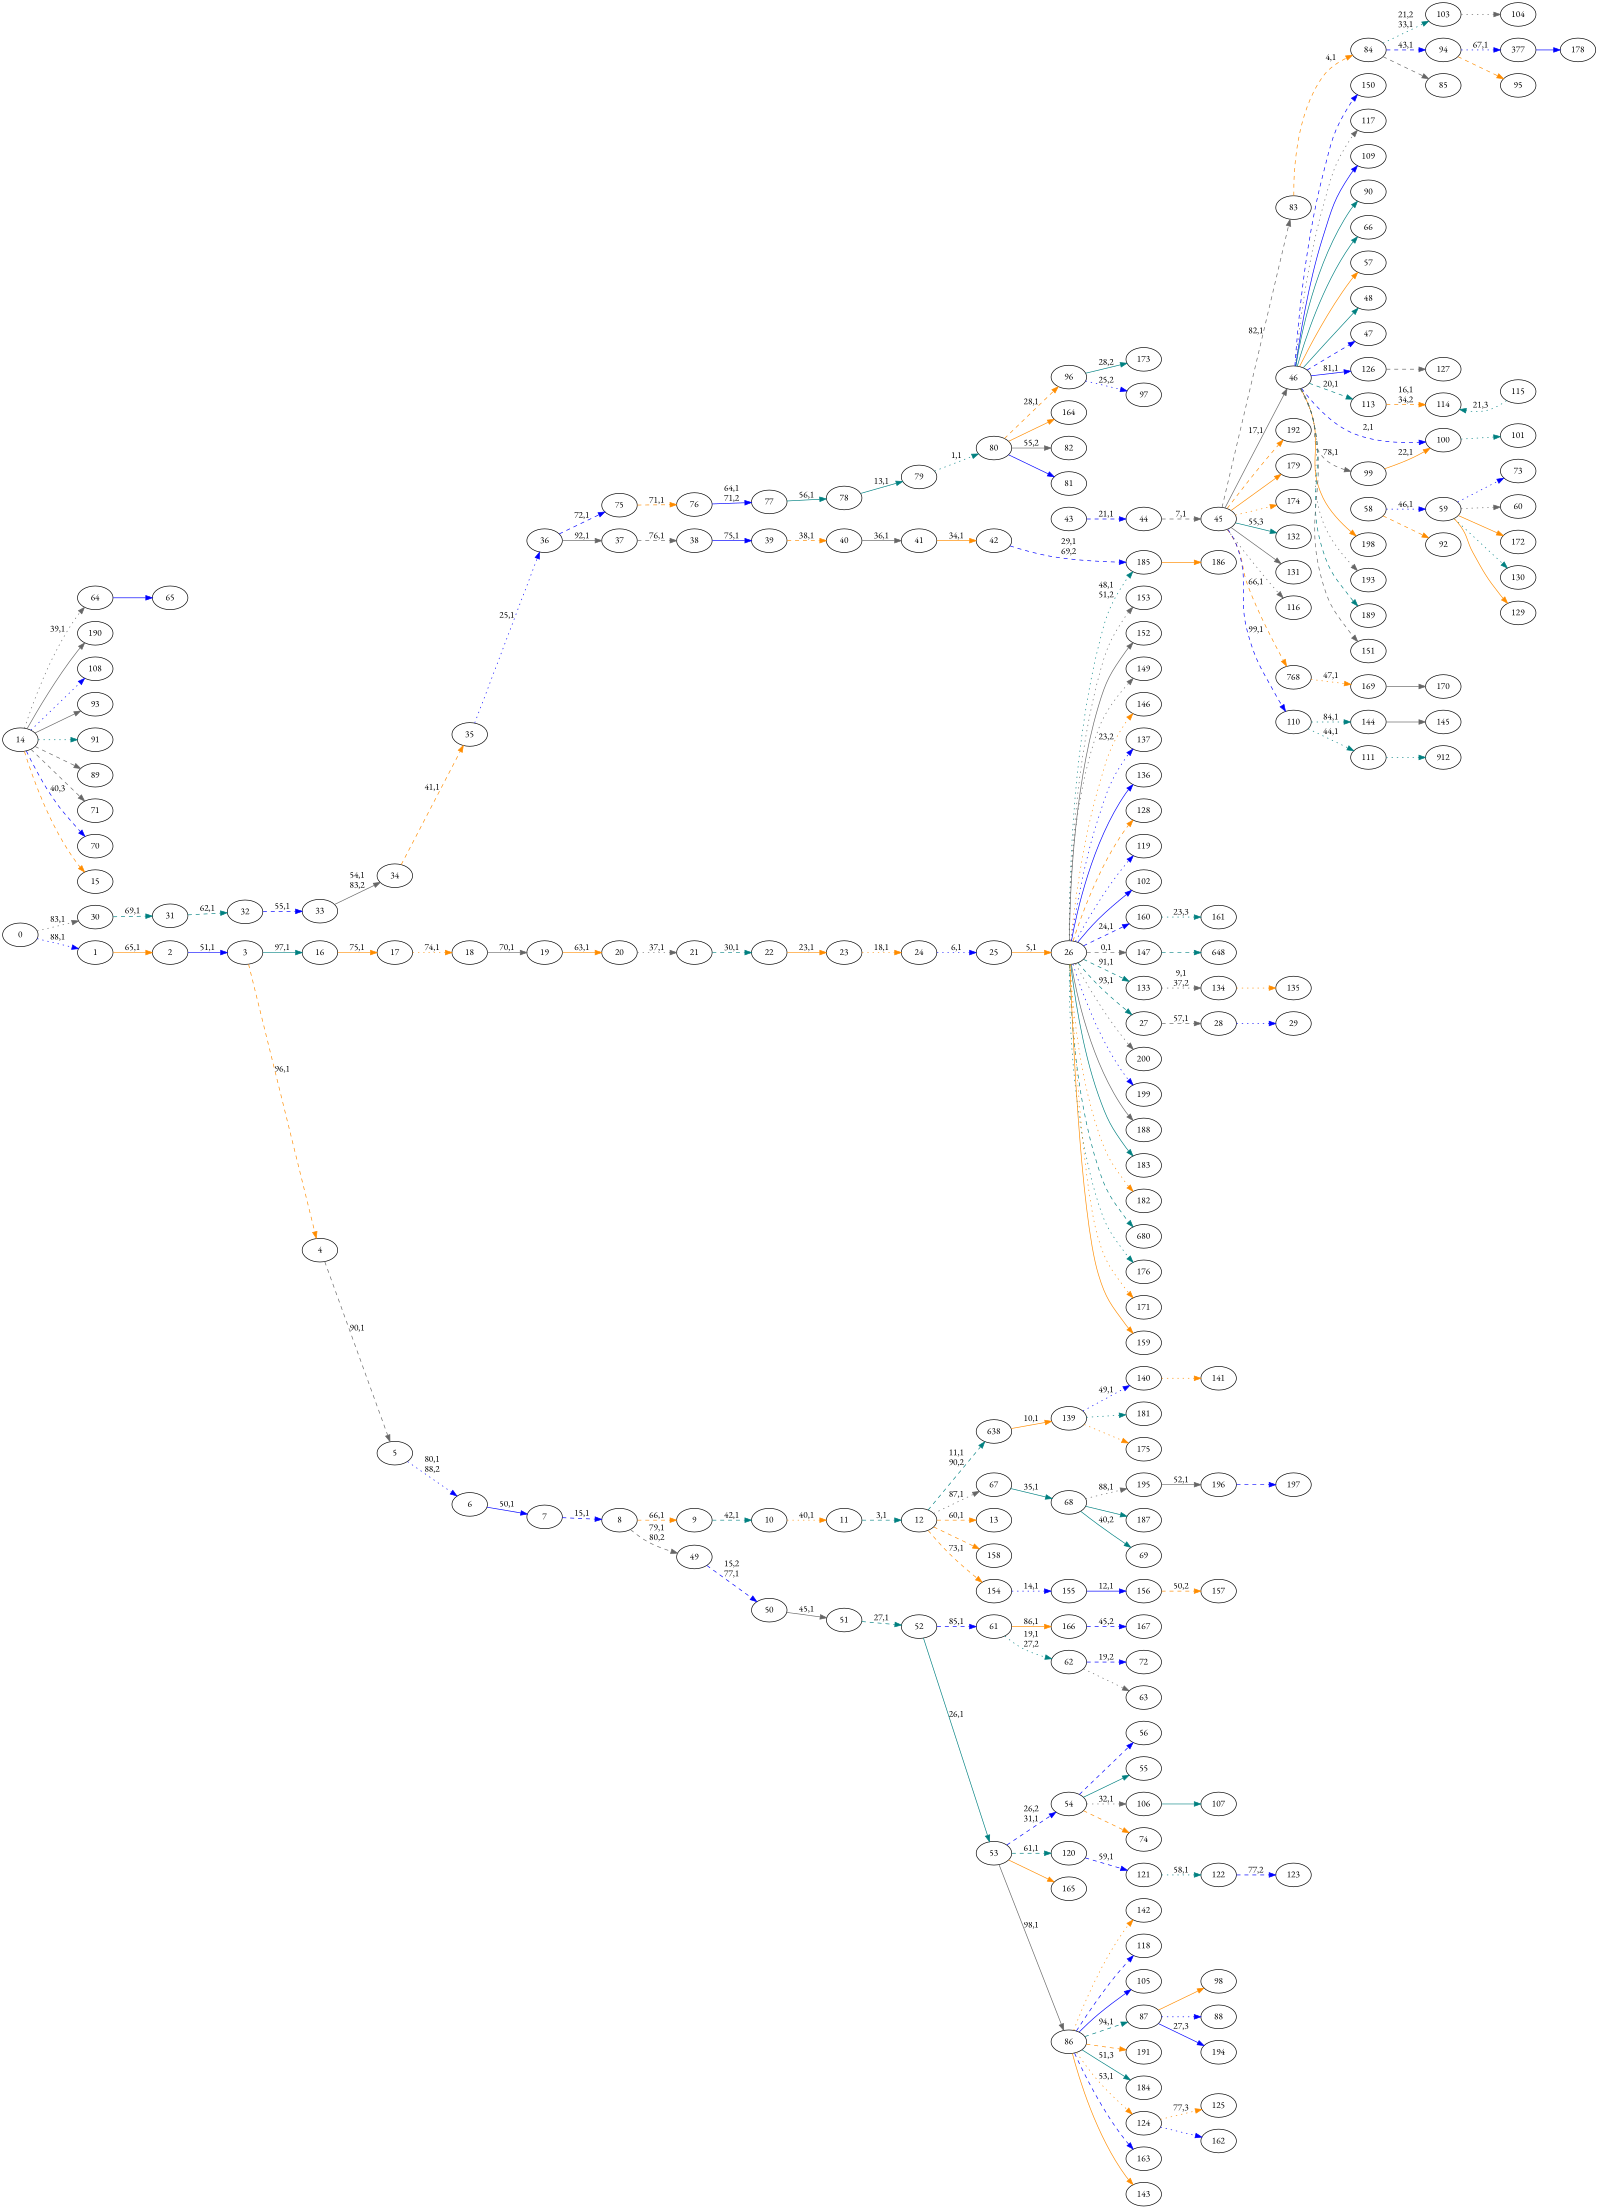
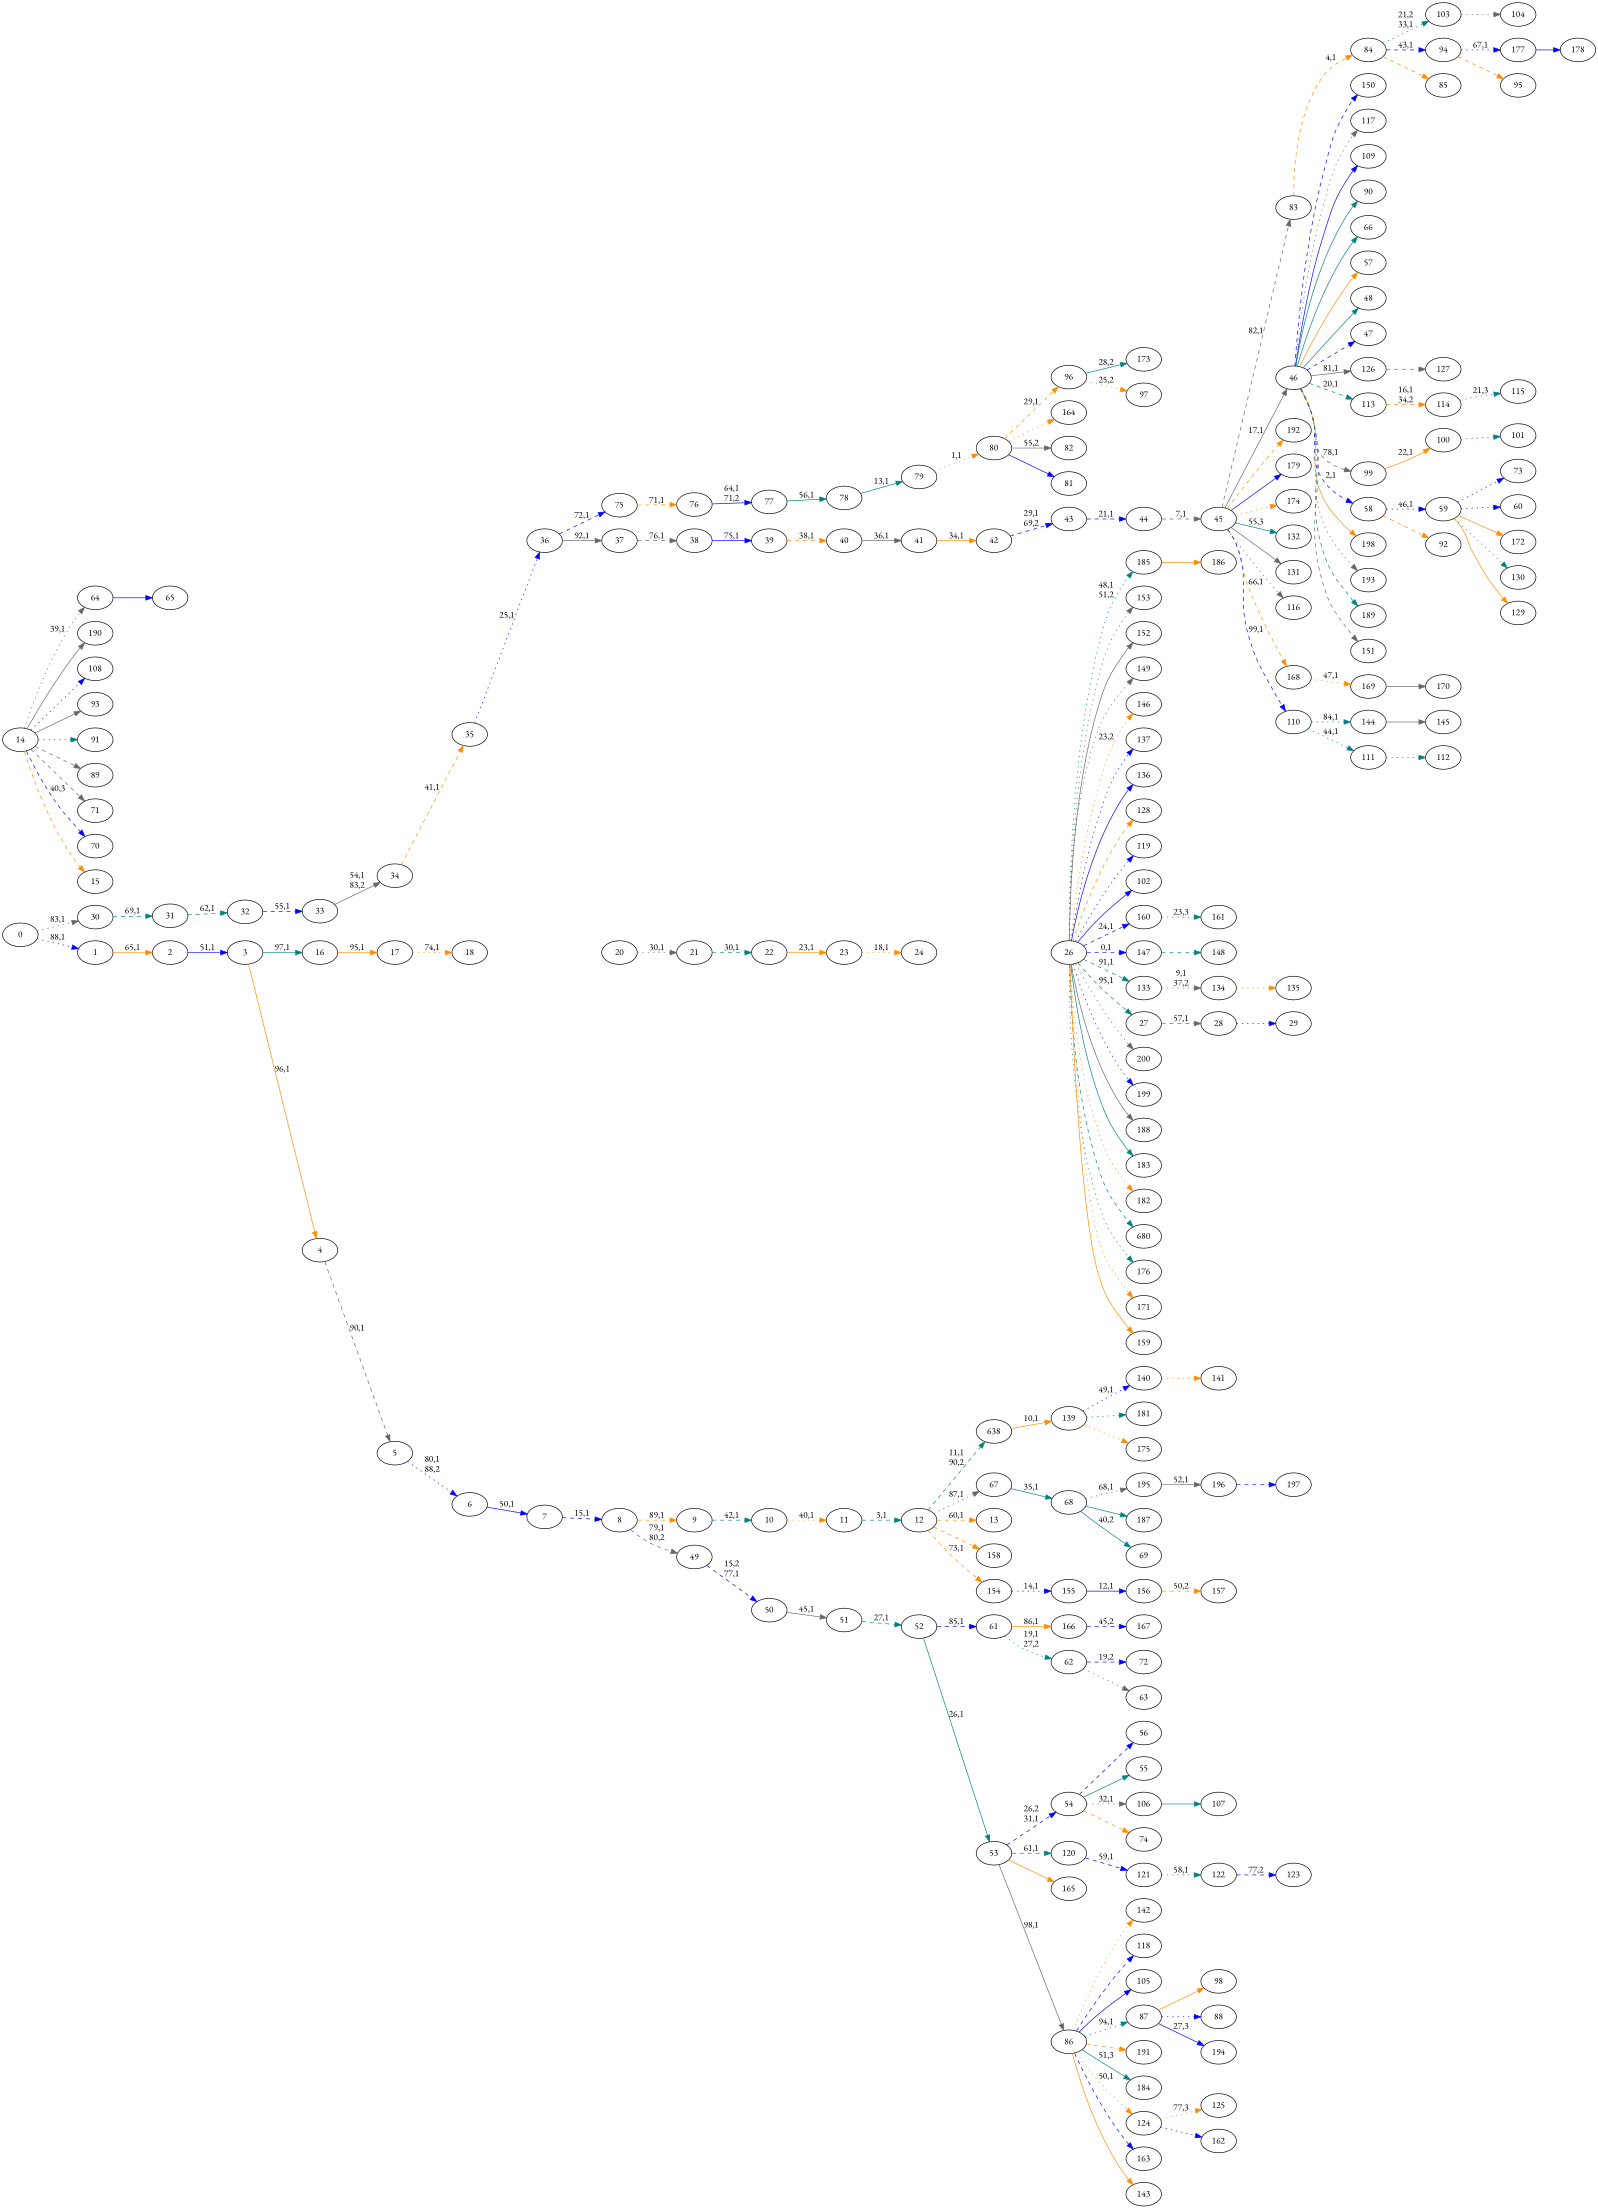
node "377": label "377" -> "177"
edge "84" -> "85": color gray40 -> darkorange
edge "46" -> "126": color blue -> gray40
edge "96" -> "97": color blue -> darkorange
edge "80" -> "96": label "28,1" -> "29,1"
edge "115" -> "114": reversed
edge "80" -> "164": style solid -> dotted
edge "46" -> "100": now "46" -> "58"
edge "79" -> "80": color teal -> darkorange
edge "45" -> "179": color darkorange -> blue
edge "59" -> "60": color gray40 -> blue
edge "42" -> "185": now "42" -> "43"
node "768": label "768" -> "168"
node "912": label "912" -> "112"
edge "16" -> "17": label "75,1" -> "95,1"
edge "20" -> "21": label "37,1" -> "30,1"
node "19": removed
node "25": removed
edge "26" -> "147": color gray40 -> blue
node "648": label "648" -> "148"
edge "26" -> "27": label "93,1" -> "95,1"
edge "3" -> "4": style dashed -> solid
edge "68" -> "195": label "88,1" -> "68,1"
edge "8" -> "9": label "66,1" -> "89,1"
edge "86" -> "87": style dashed -> dotted
edge "86" -> "124": label "53,1" -> "50,1"
